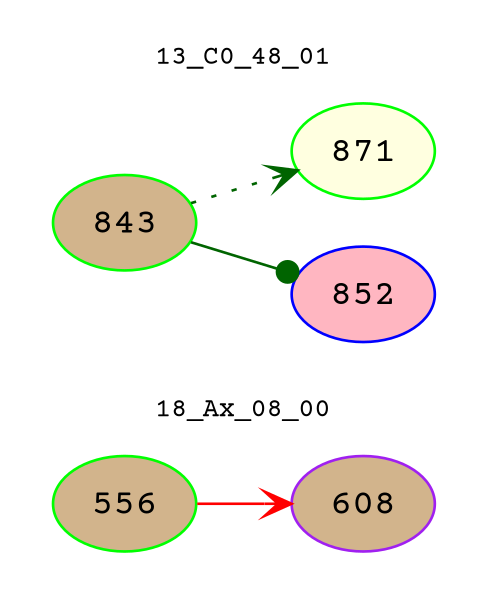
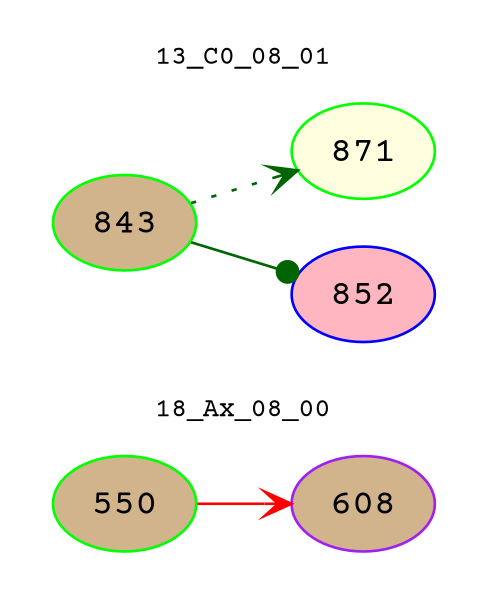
cluster "13_C0_48_01": label "13_C0_48_01" -> "13_C0_08_01"
node "556": label "556" -> "550"
